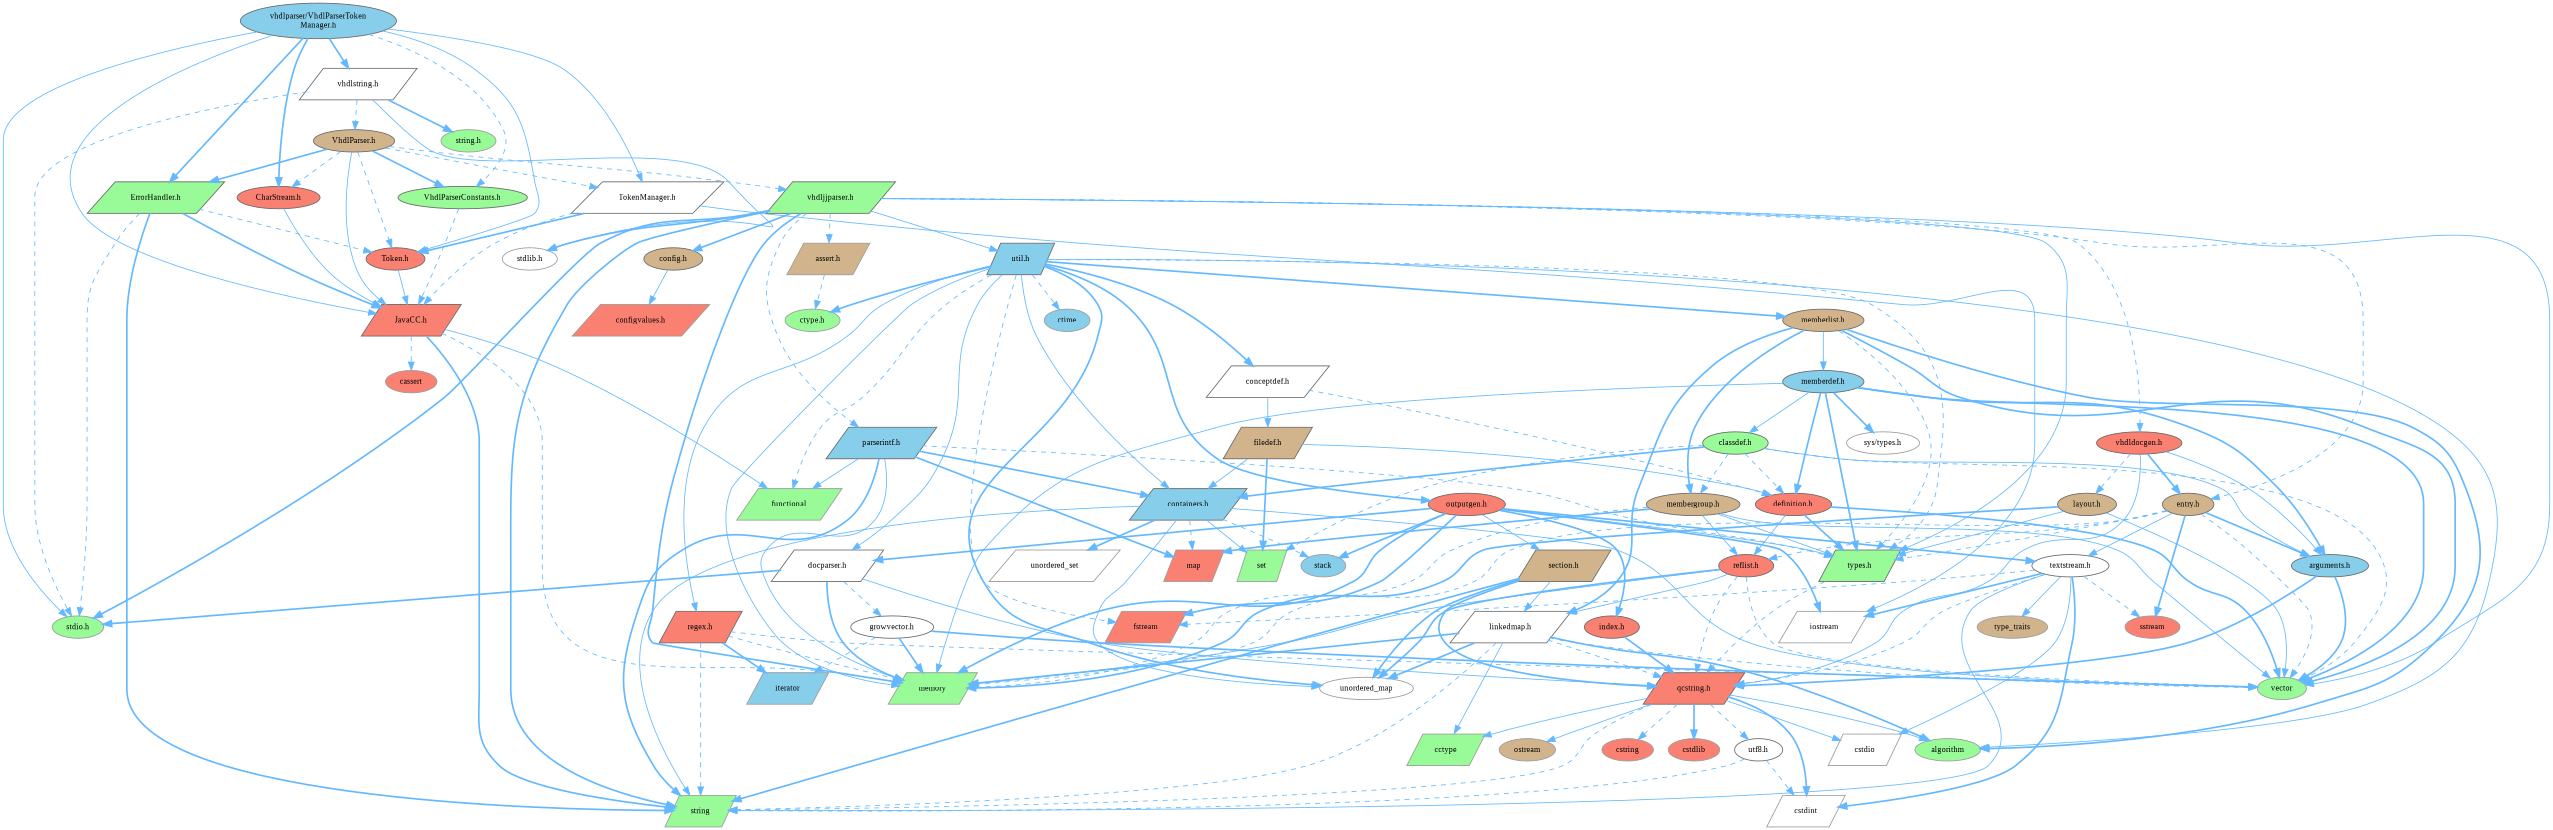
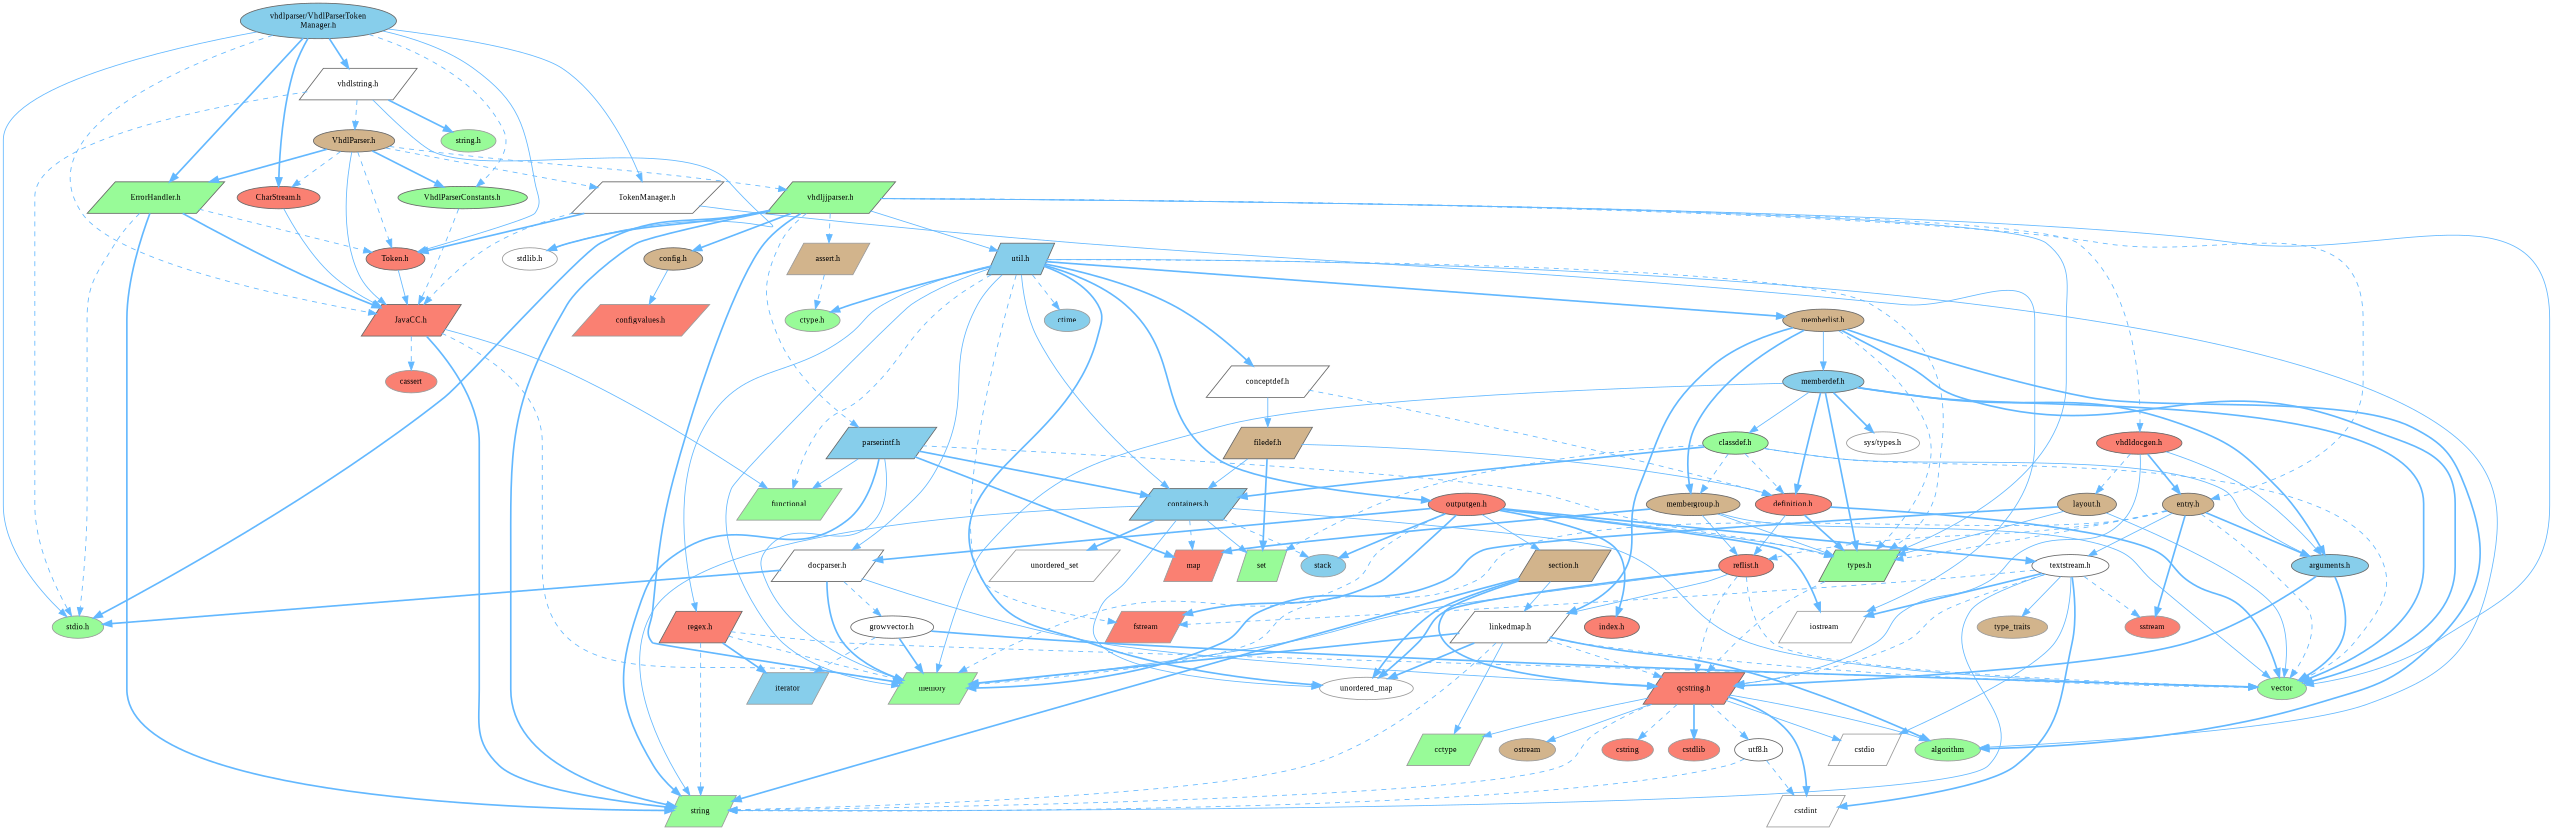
edge "vhdlparser/VhdlParserToken Manager.h" -> "JavaCC.h": style solid -> dashed
edge "membergroup.h" -> "memory": removed
edge "outputgen.h" -> "memory": style bold -> dashed
edge "index.h" -> "qcstring.h": removed
